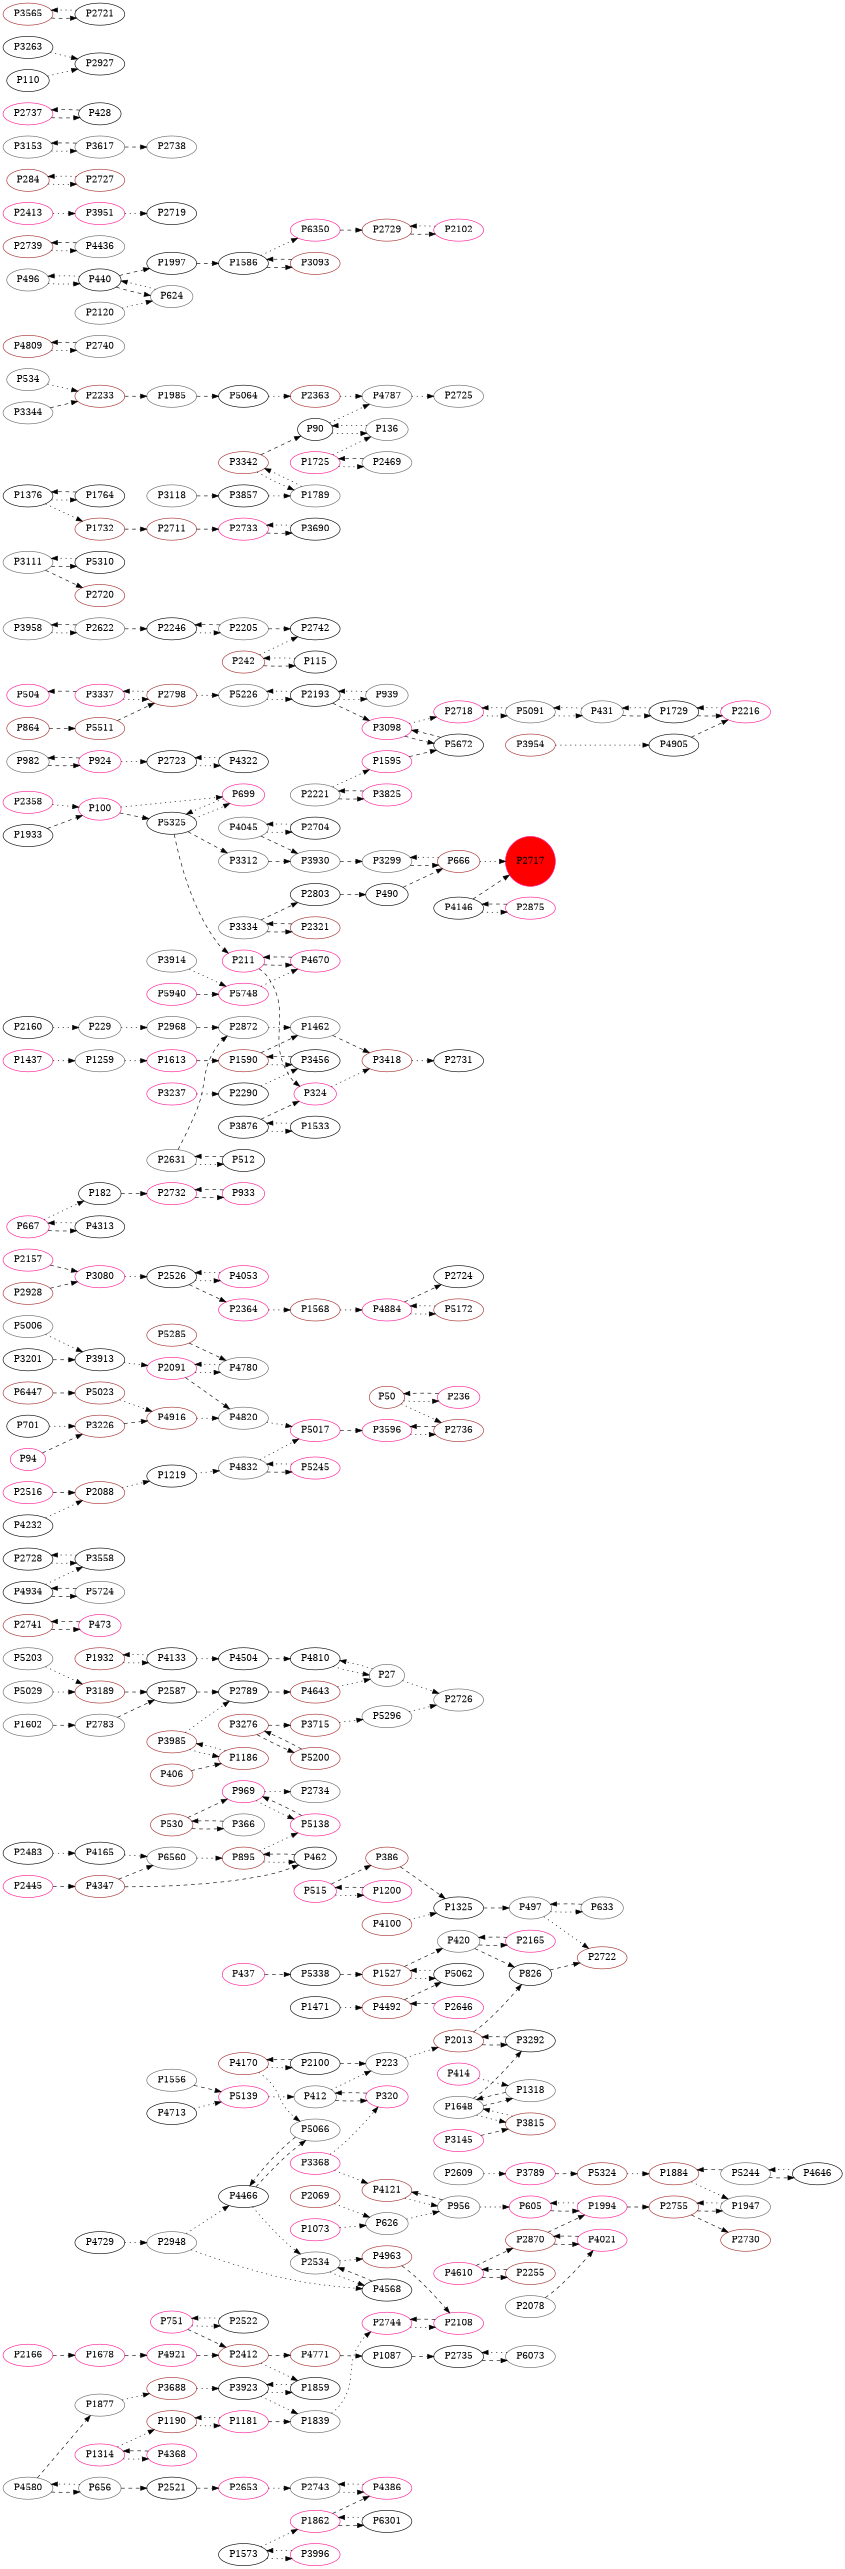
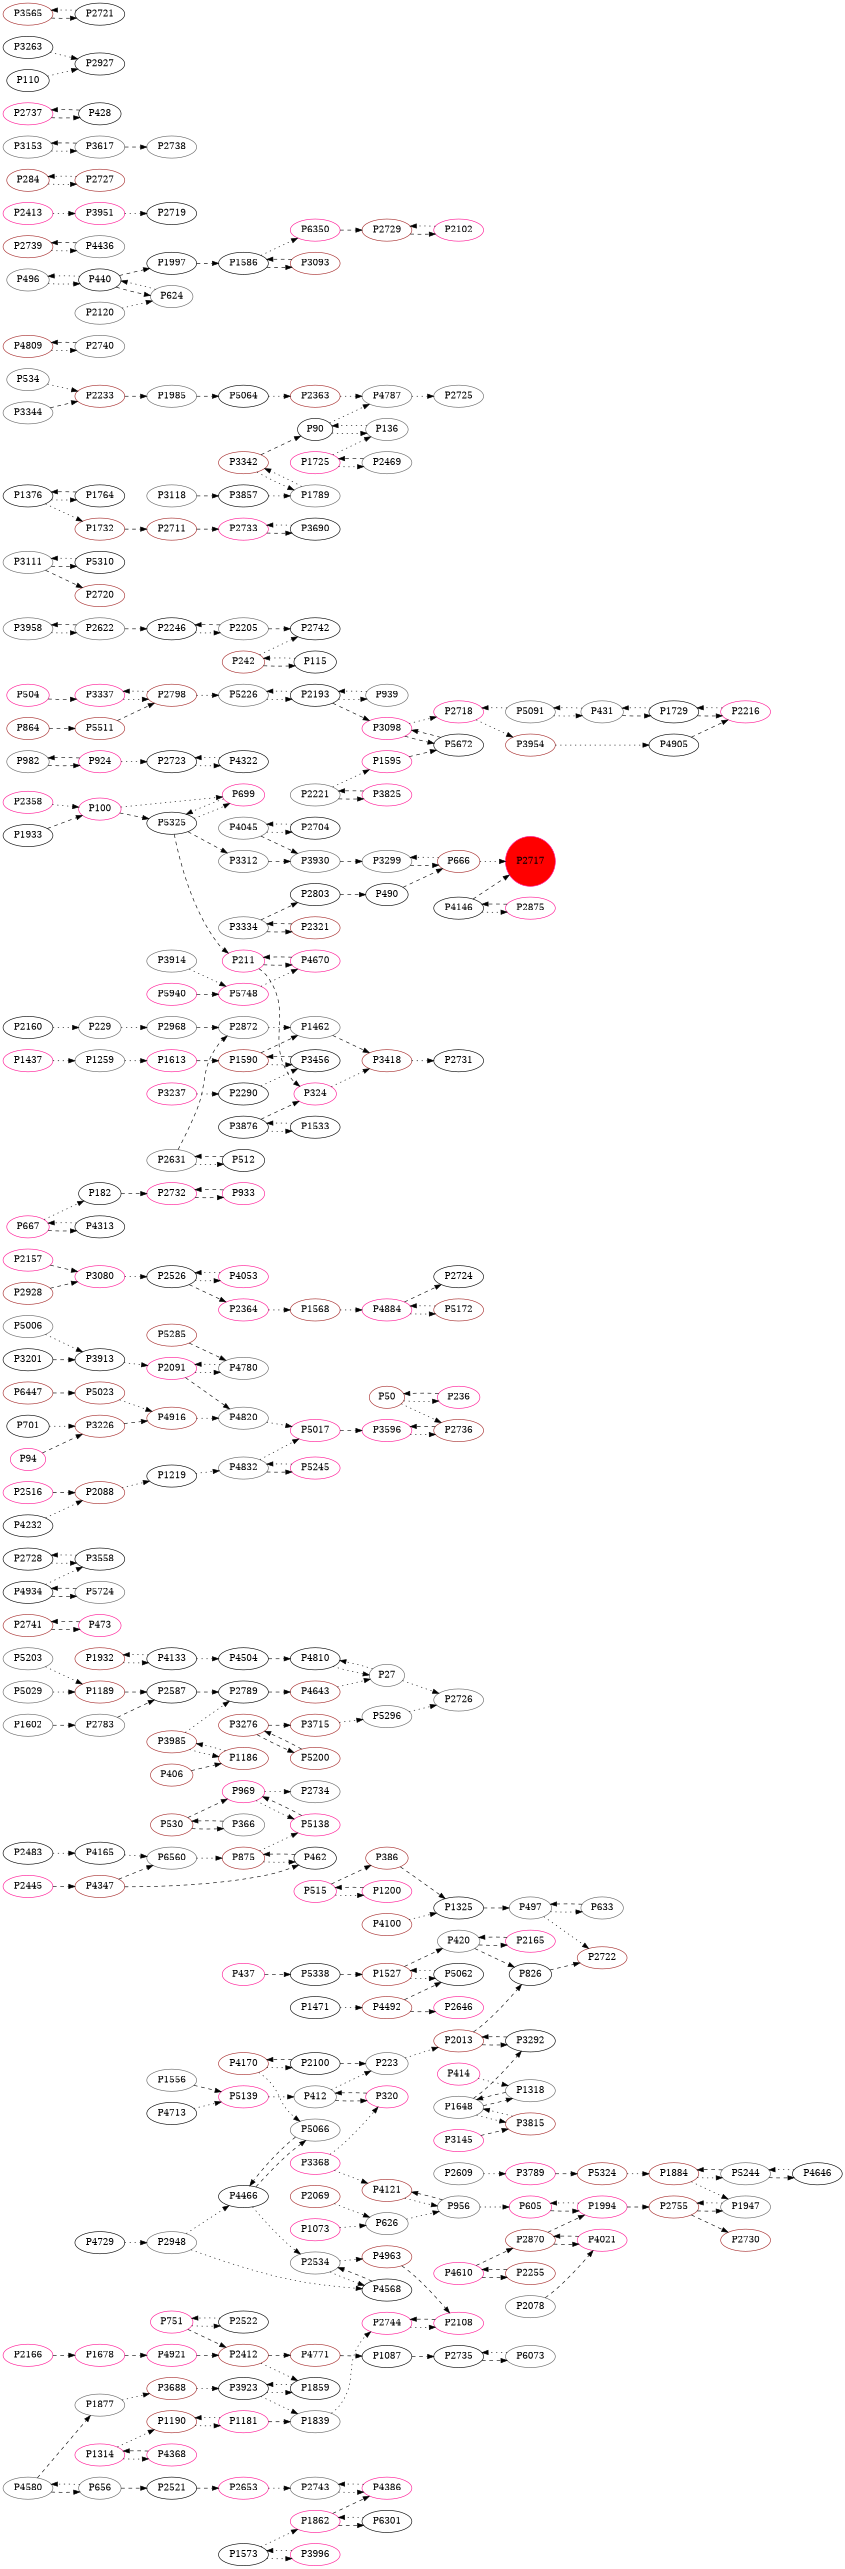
edge "P3337" -> "P504": reversed
edge "P2718" -> "P5091": now "P2718" -> "P3954"
node "P3189": label "P3189" -> "P1189"
node "P895": label "P895" -> "P875"
edge "P2646" -> "P4492": reversed
edge "P1884" -> "P5244": added
